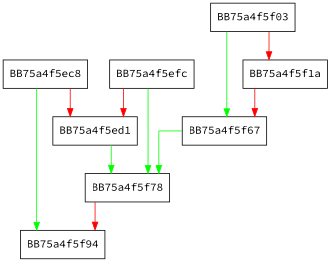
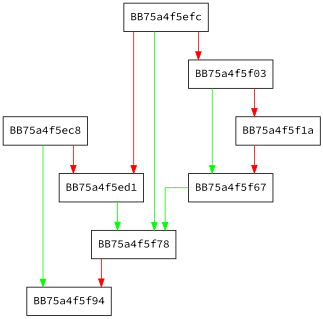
edge "BB75a4f5efc" -> "BB75a4f5f03": added
